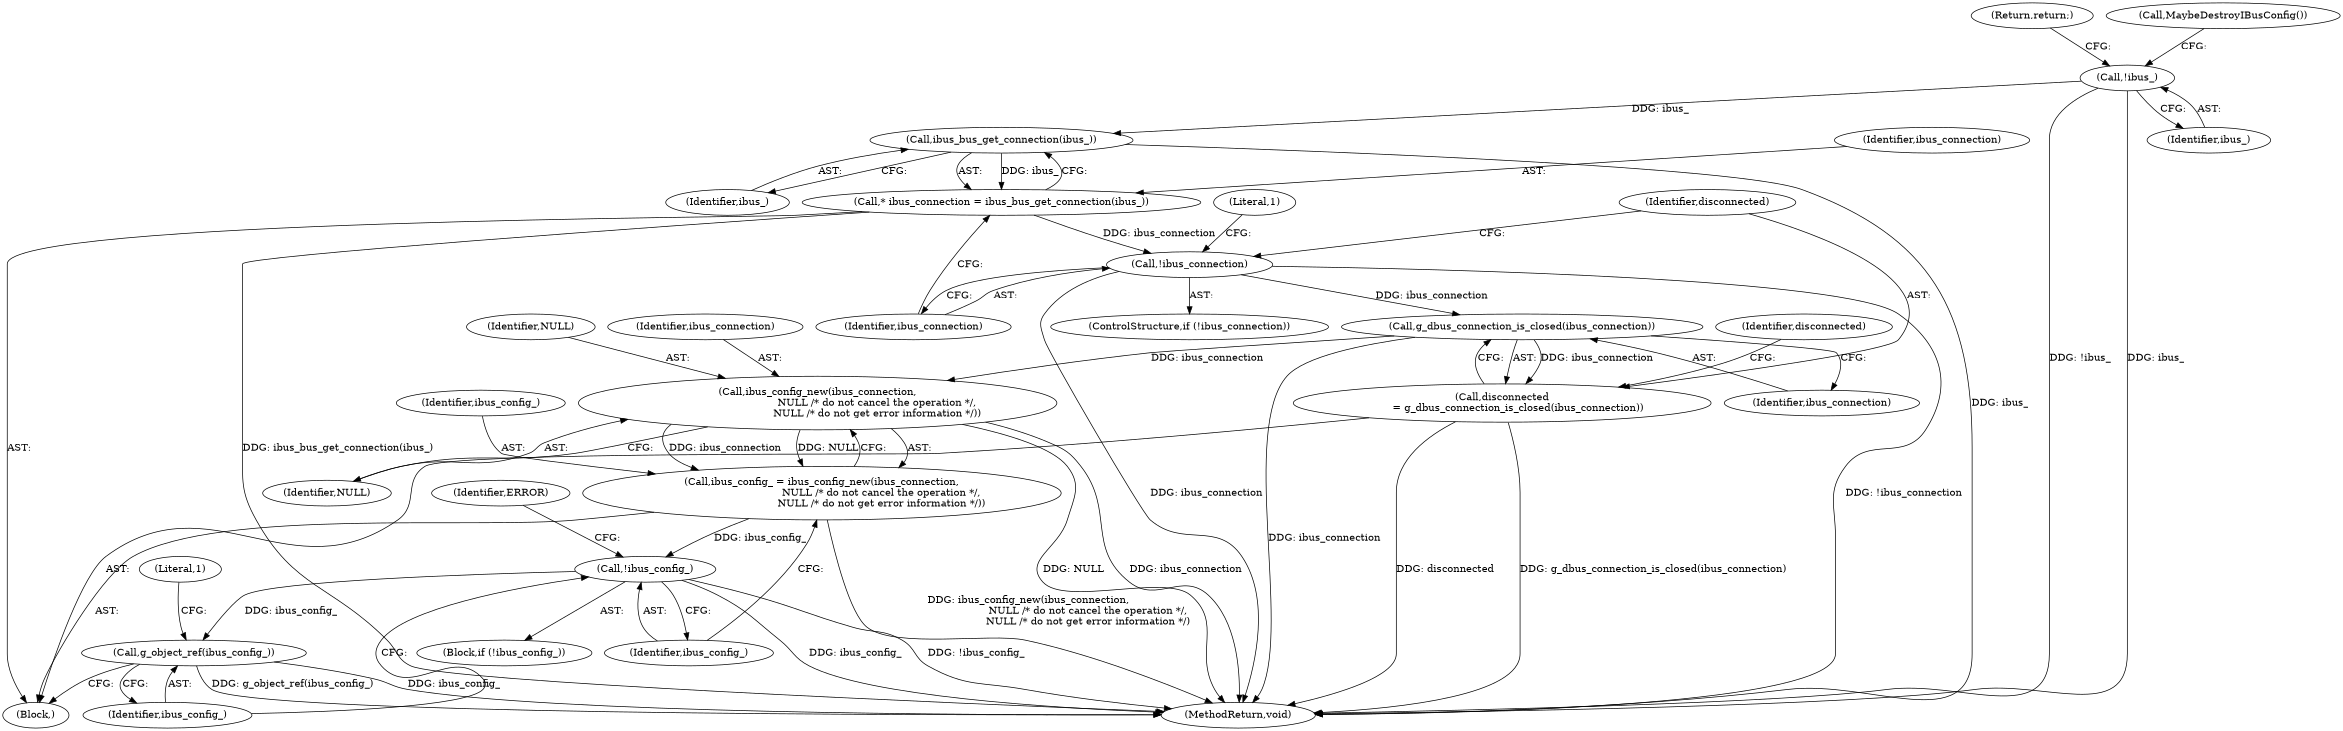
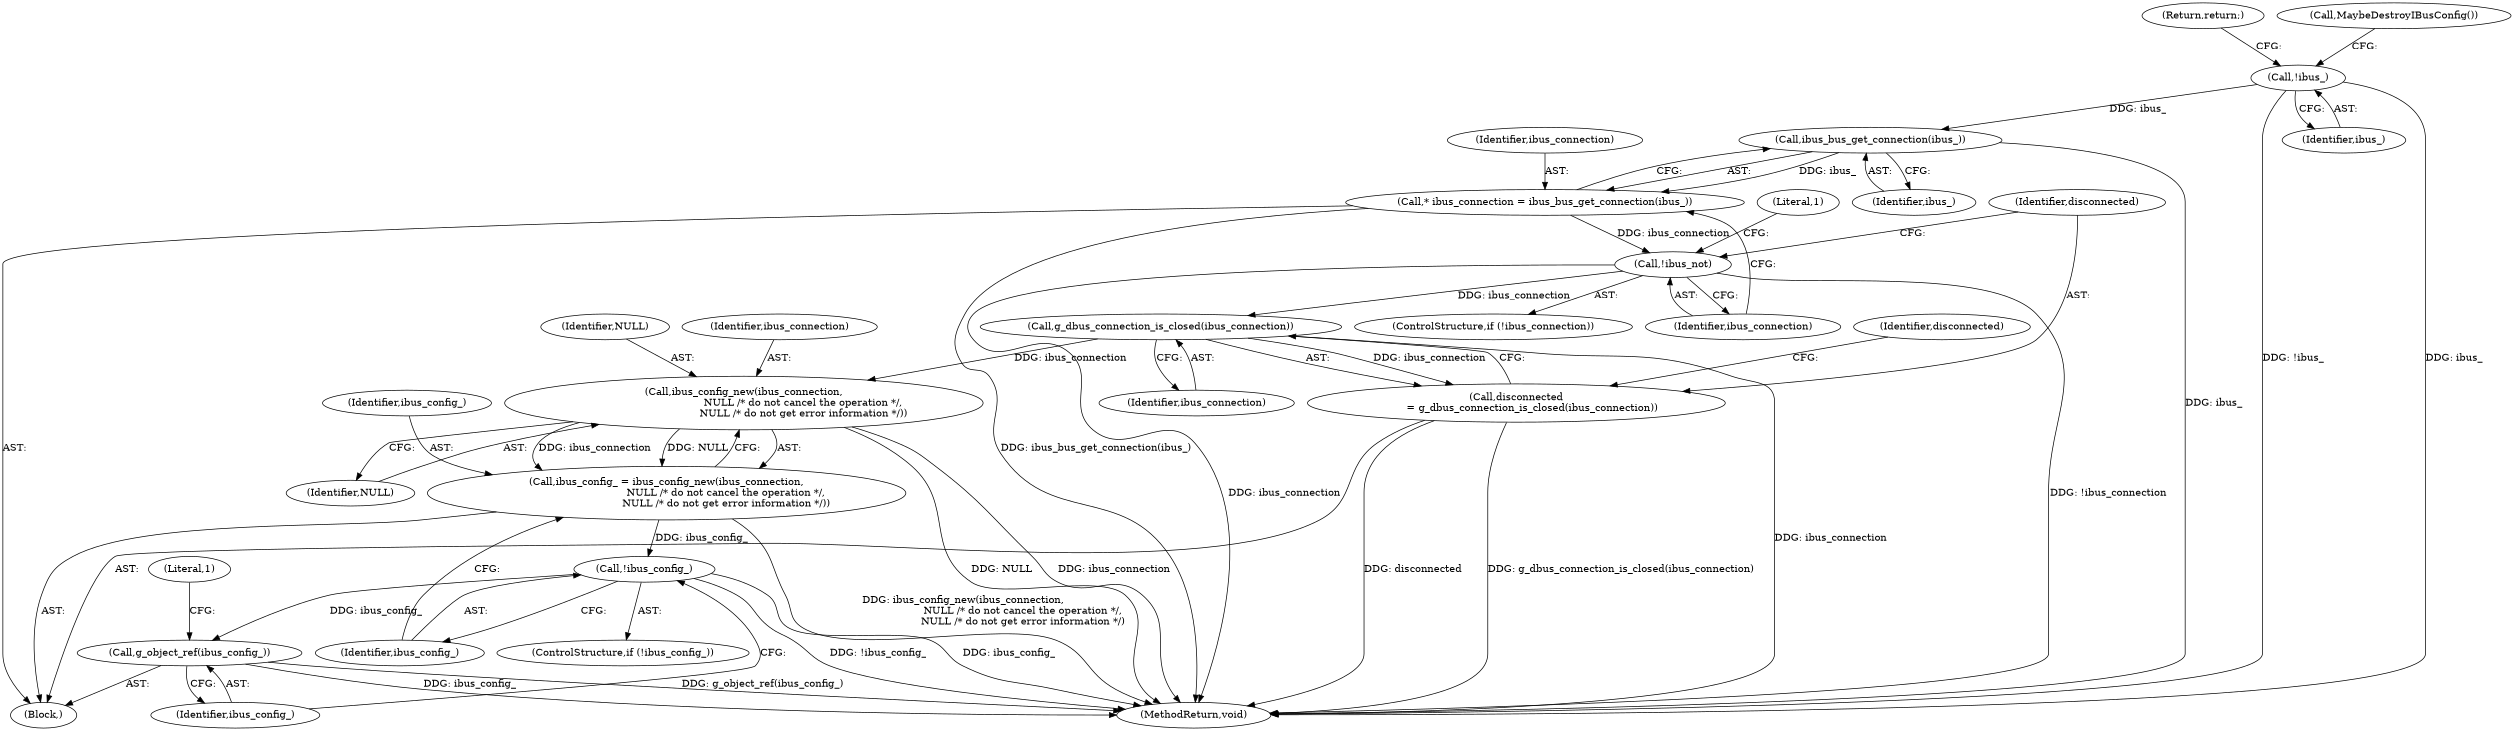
node "(Call,!ibus_connection)": label "(Call,!ibus_connection)" -> "(Call,!ibus_not)"
node "(Identifier,ERROR)": removed
node "(Block,if (!ibus_config_))": label "(Block,if (!ibus_config_))" -> "(ControlStructure,if (!ibus_config_))"
edge "(Call,g_object_ref(ibus_config_))" -> "(Block,)": label "CFG: " -> "AST: "
